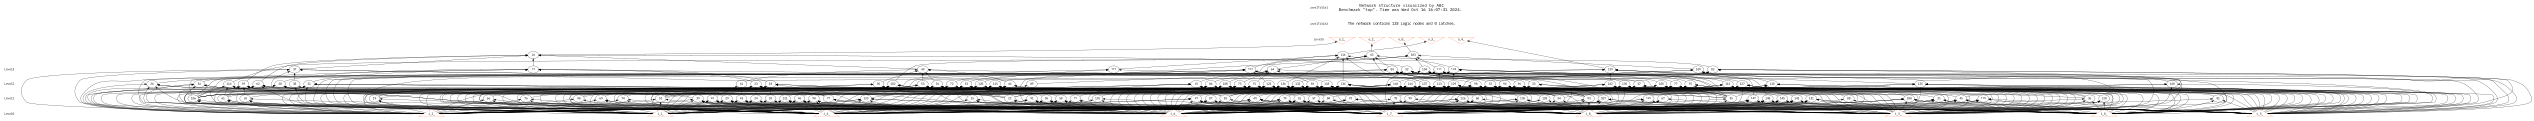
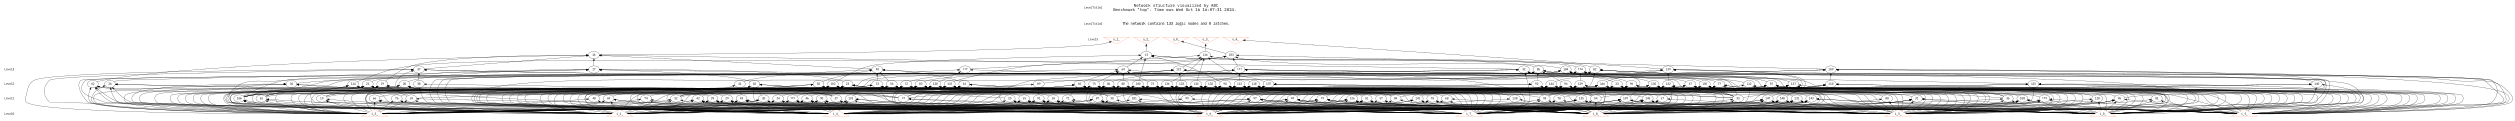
edge "i_0_" -> "62": removed
edge "87" -> "i_7_": reversed
